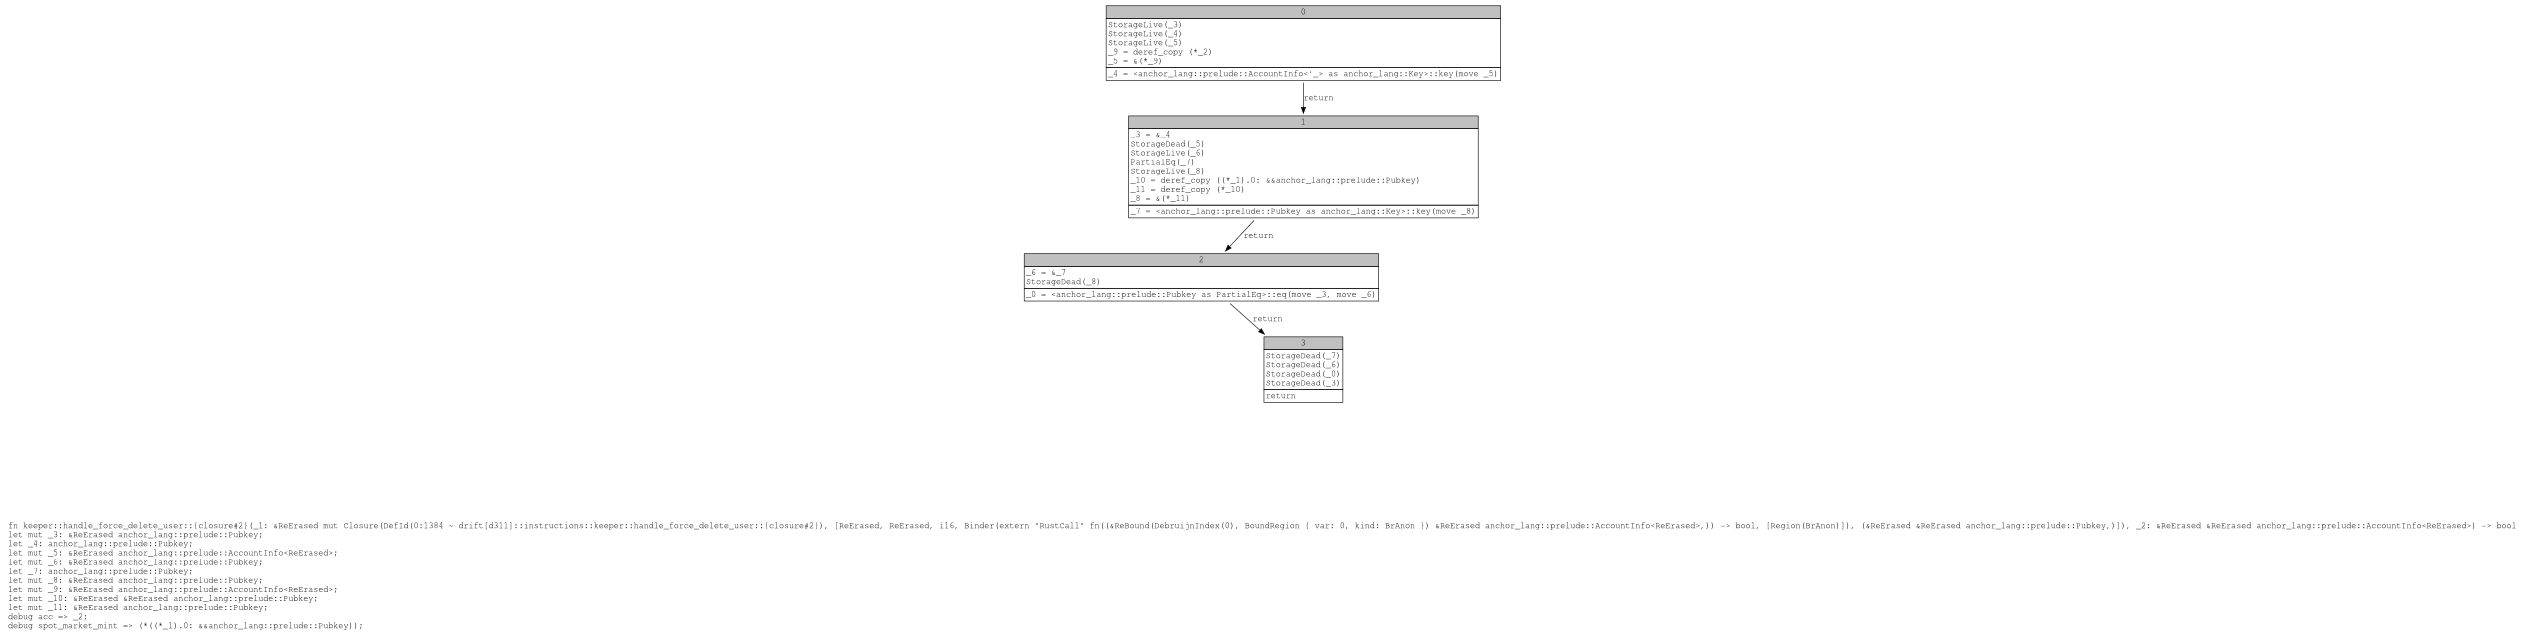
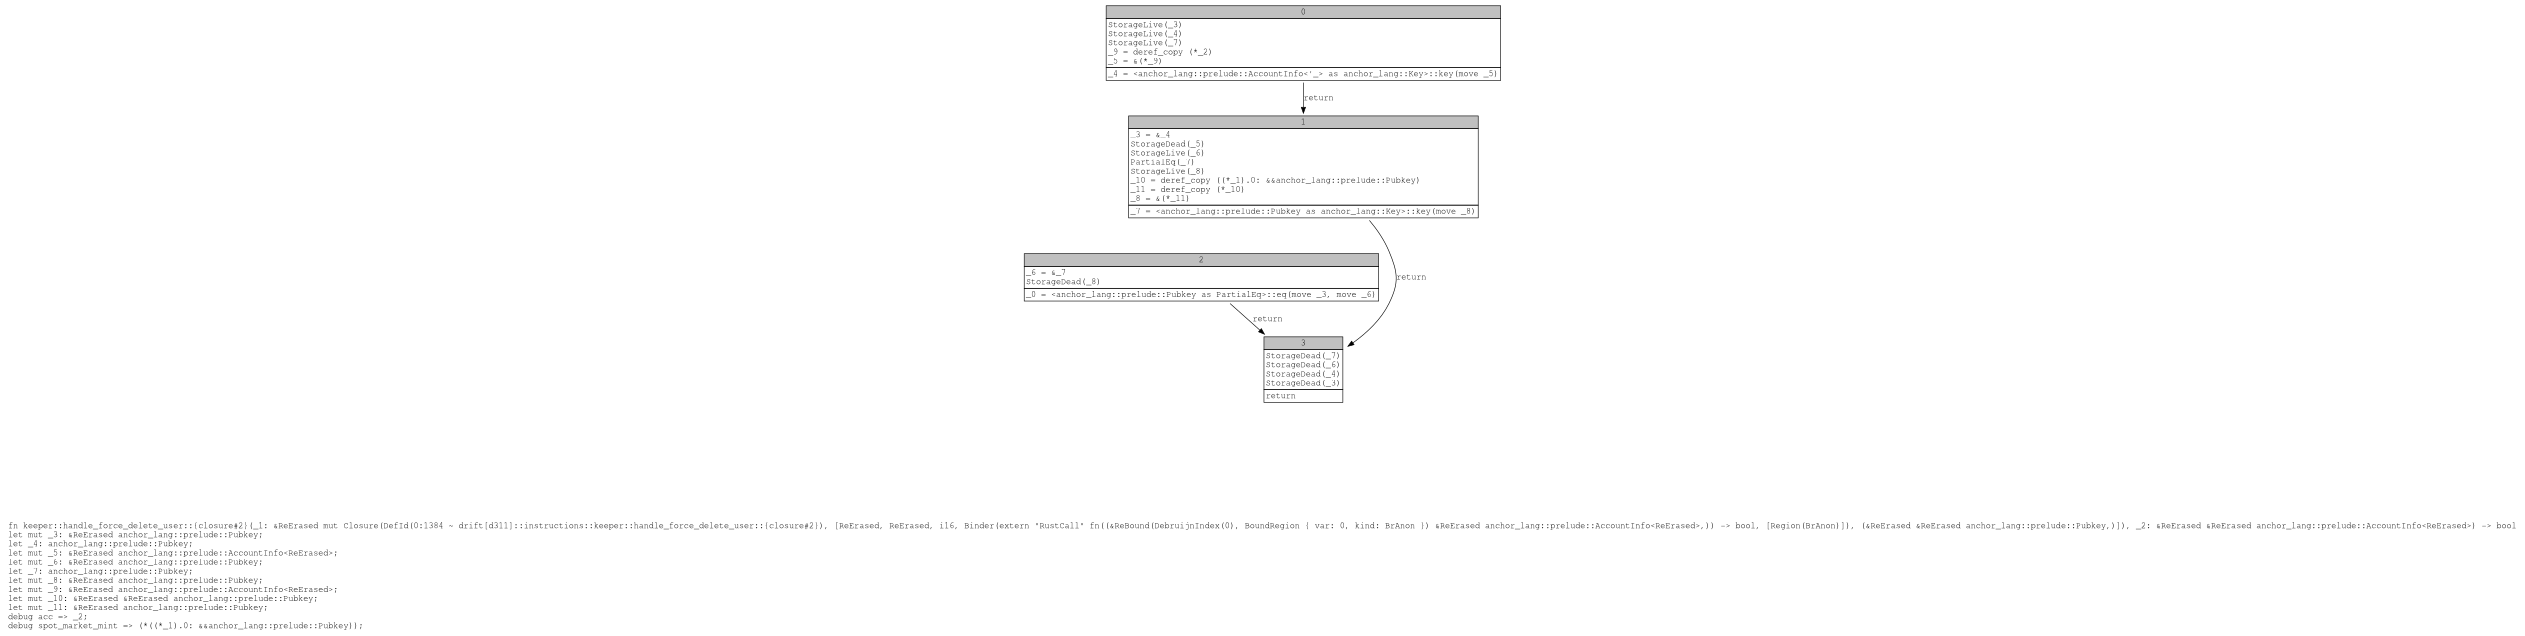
node "0": text "StorageLive(_5)" -> "StorageLive(_7)"
edge "1" -> "2": now "1" -> "3"
node "3": text "StorageDead(_0)" -> "StorageDead(_4)"
